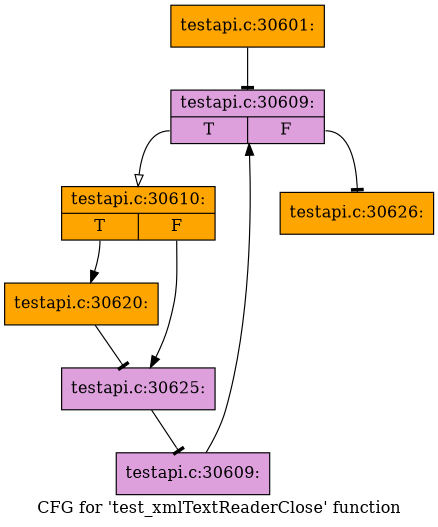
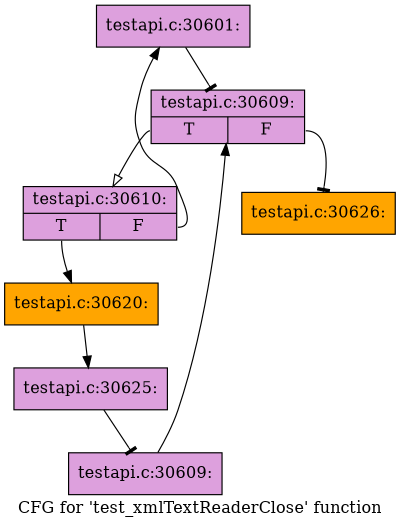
node "testapi.c:30601:": fillcolor orange -> plum
node "testapi.c:30610:": fillcolor orange -> plum
edge "testapi.c:30610:" -> "testapi.c:30625:": now "testapi.c:30610:" -> "testapi.c:30601:"
edge "testapi.c:30620:" -> "testapi.c:30625:": arrowhead tee -> normal
